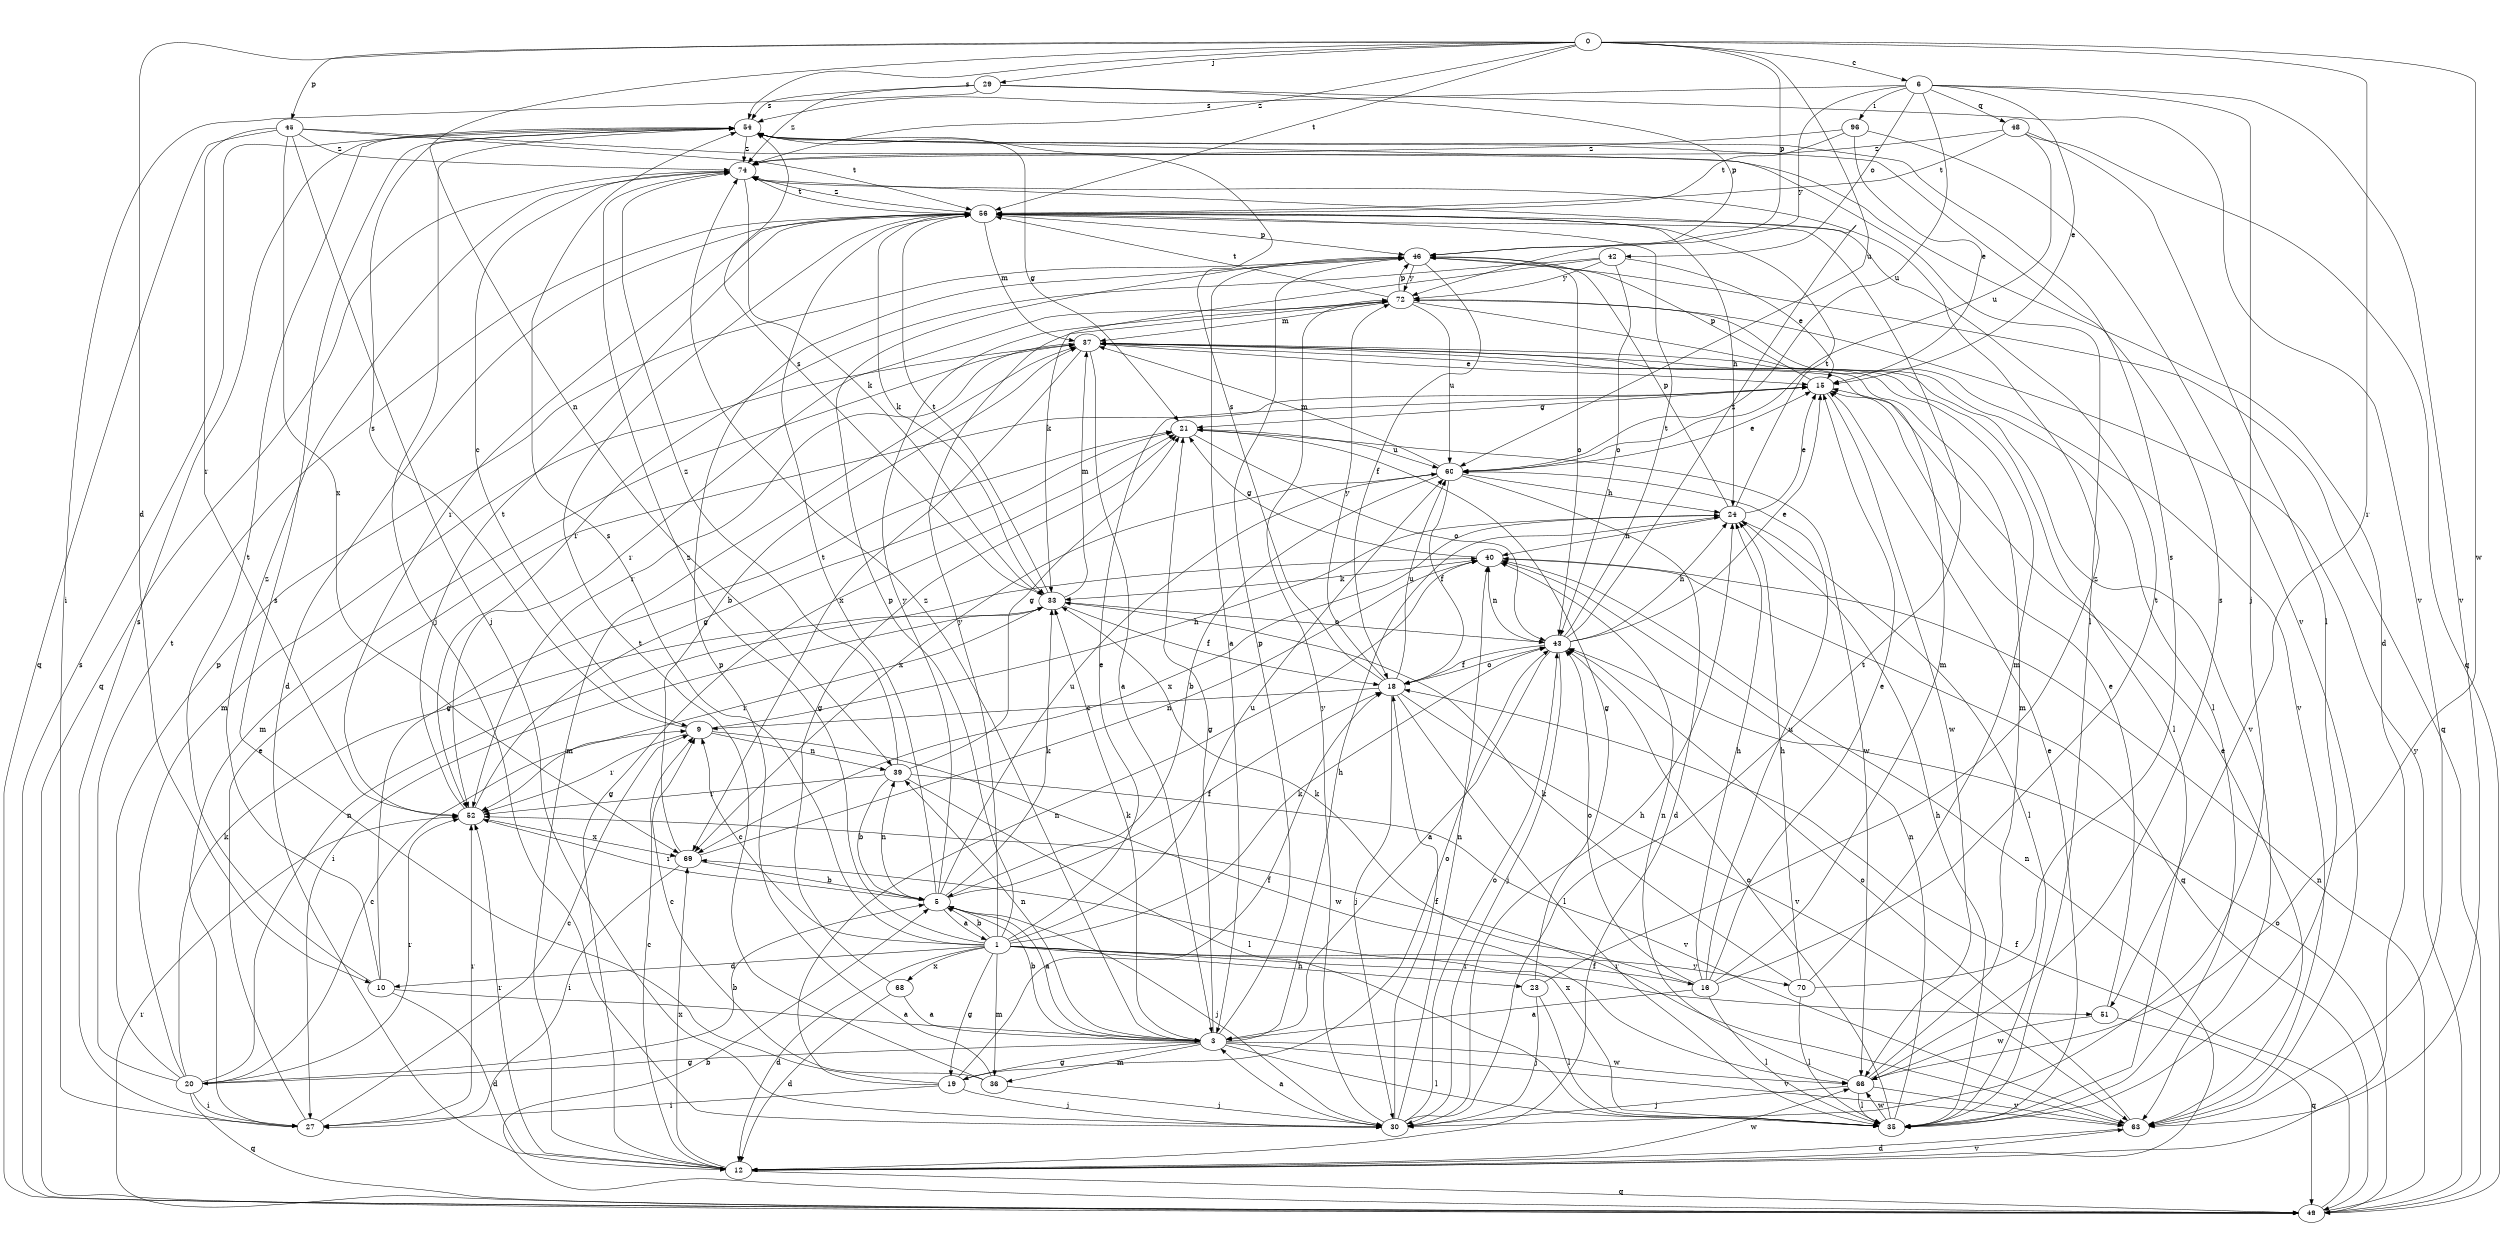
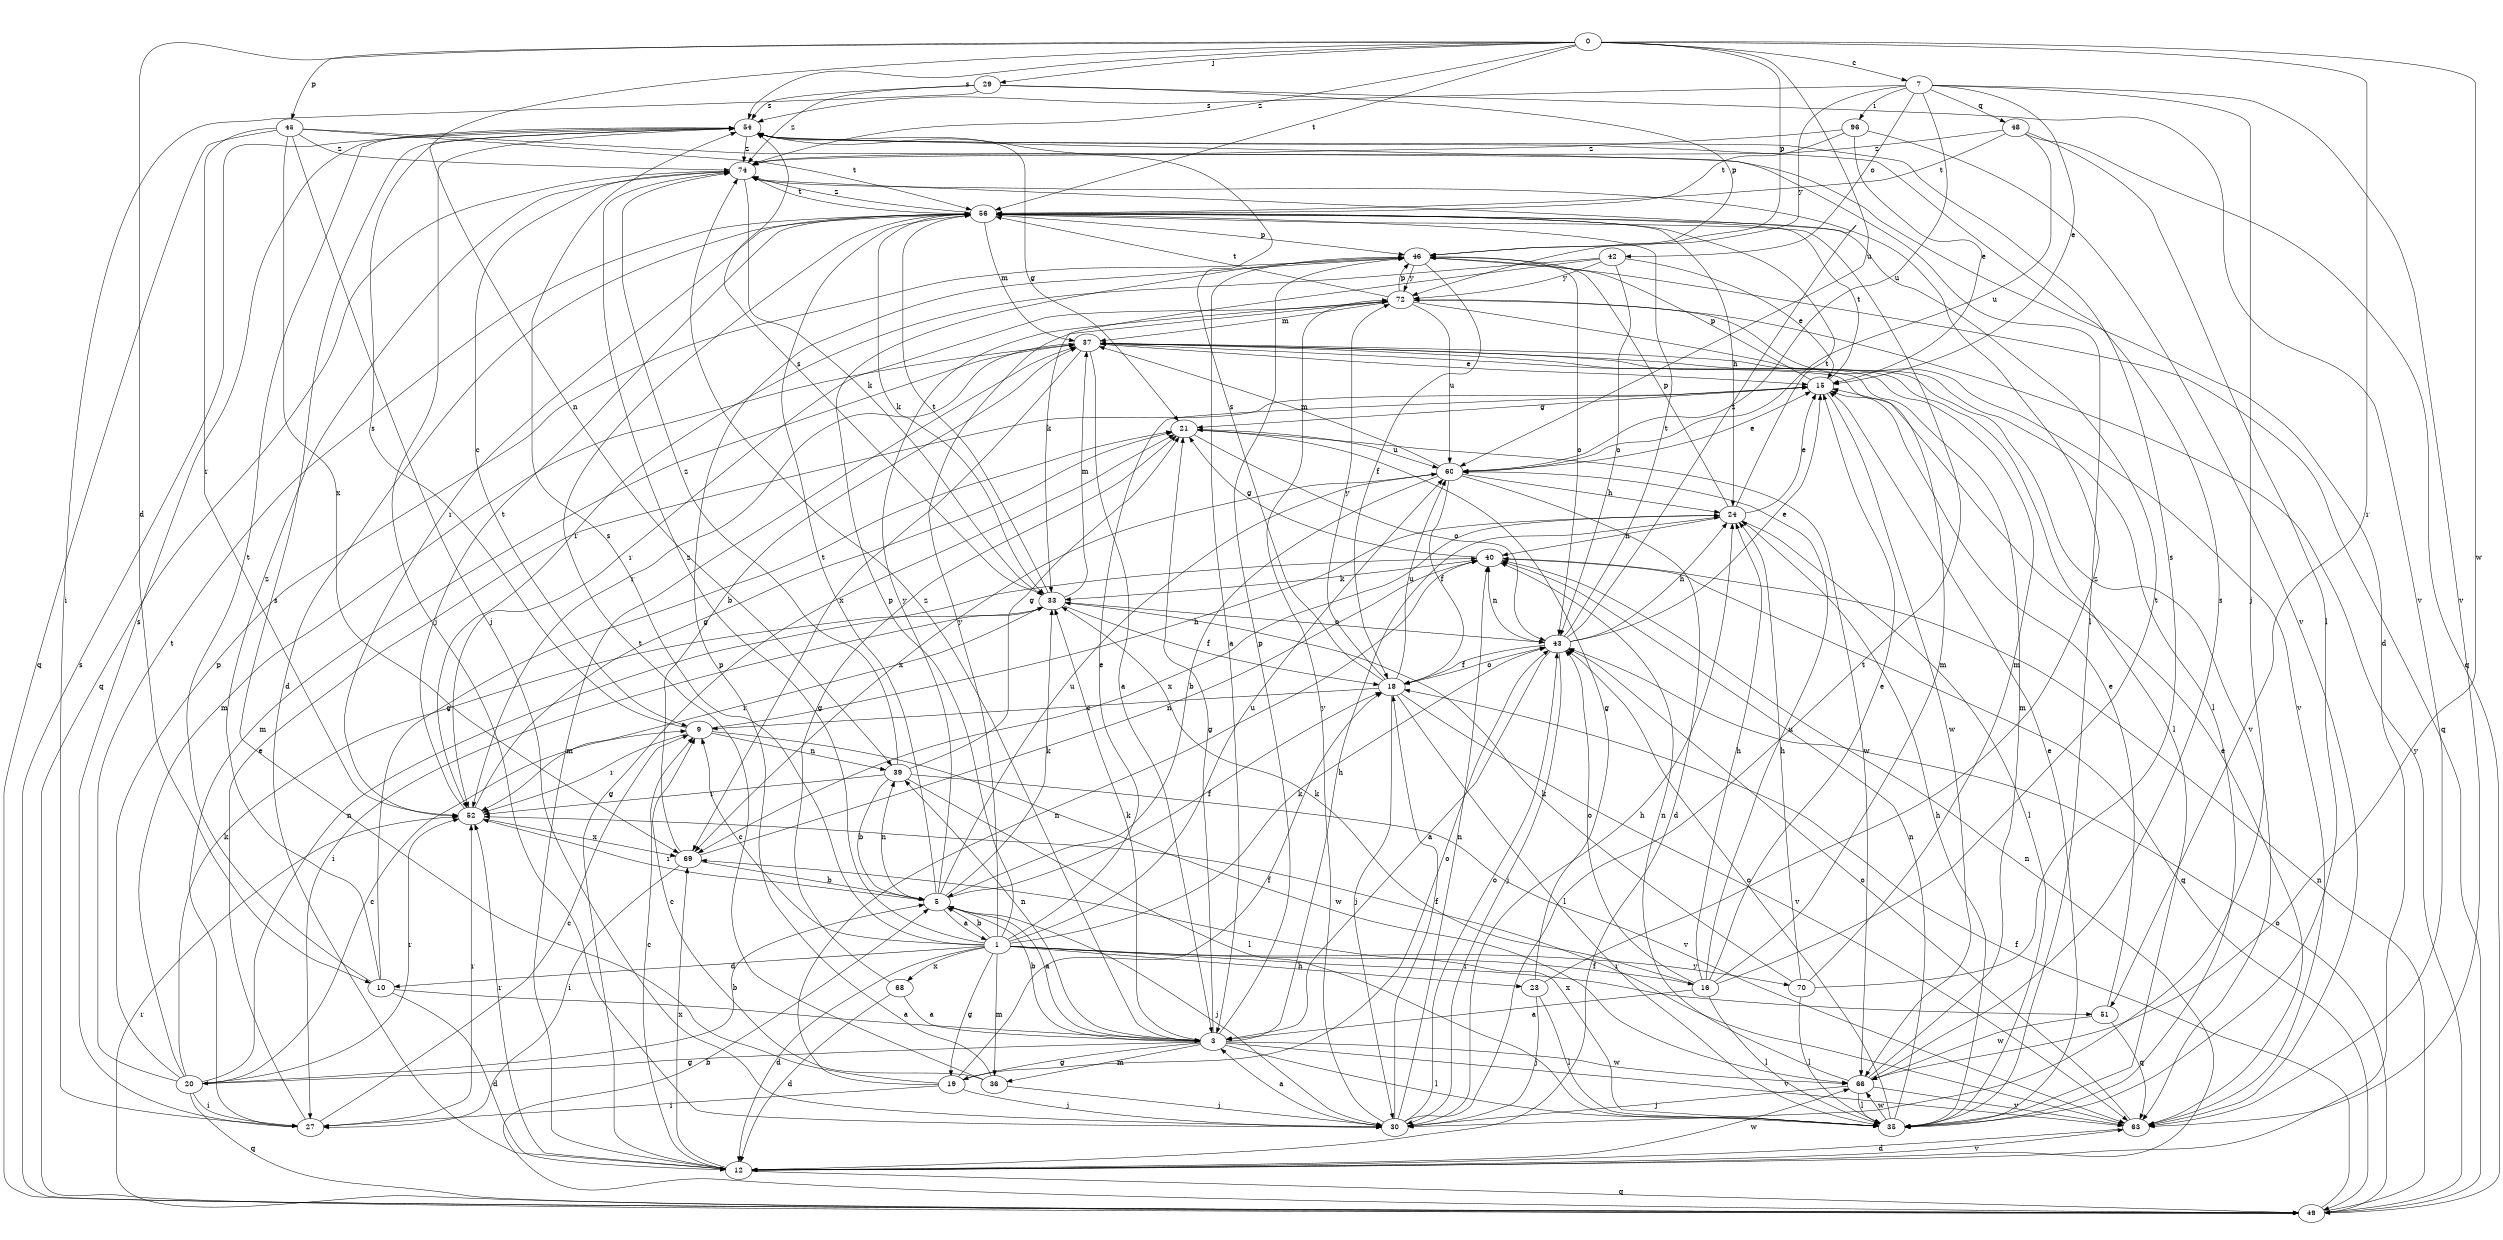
node "6": label "6" -> "7"
edge "15" -> "56": added, label "t"
edge "51" -> "49": now "51" -> "63"
